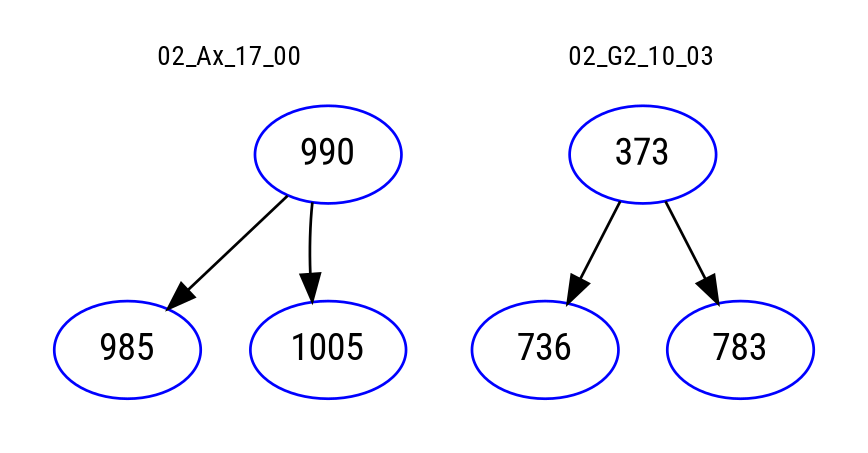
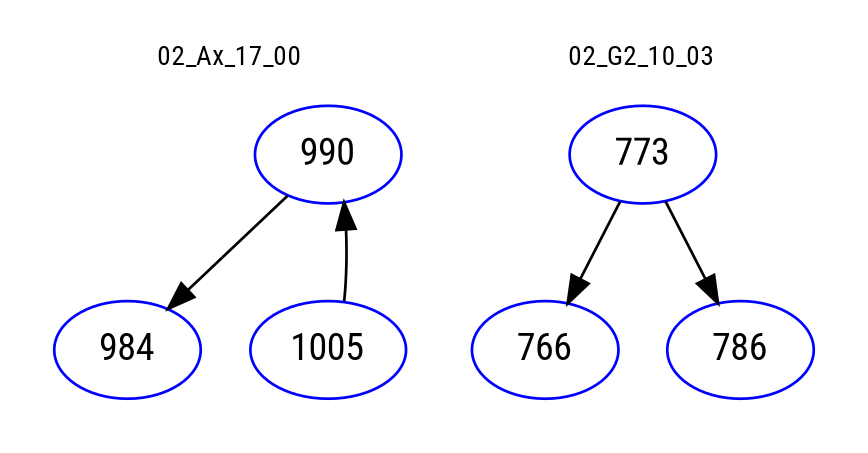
node "373": label "373" -> "773"
edge "990" -> "1005": reversed
node "985": label "985" -> "984"
node "736": label "736" -> "766"
node "783": label "783" -> "786"
